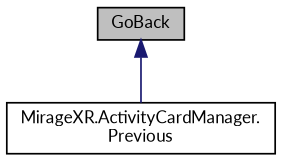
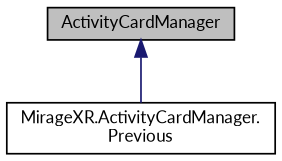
node "GoBack": label "GoBack" -> "ActivityCardManager"
